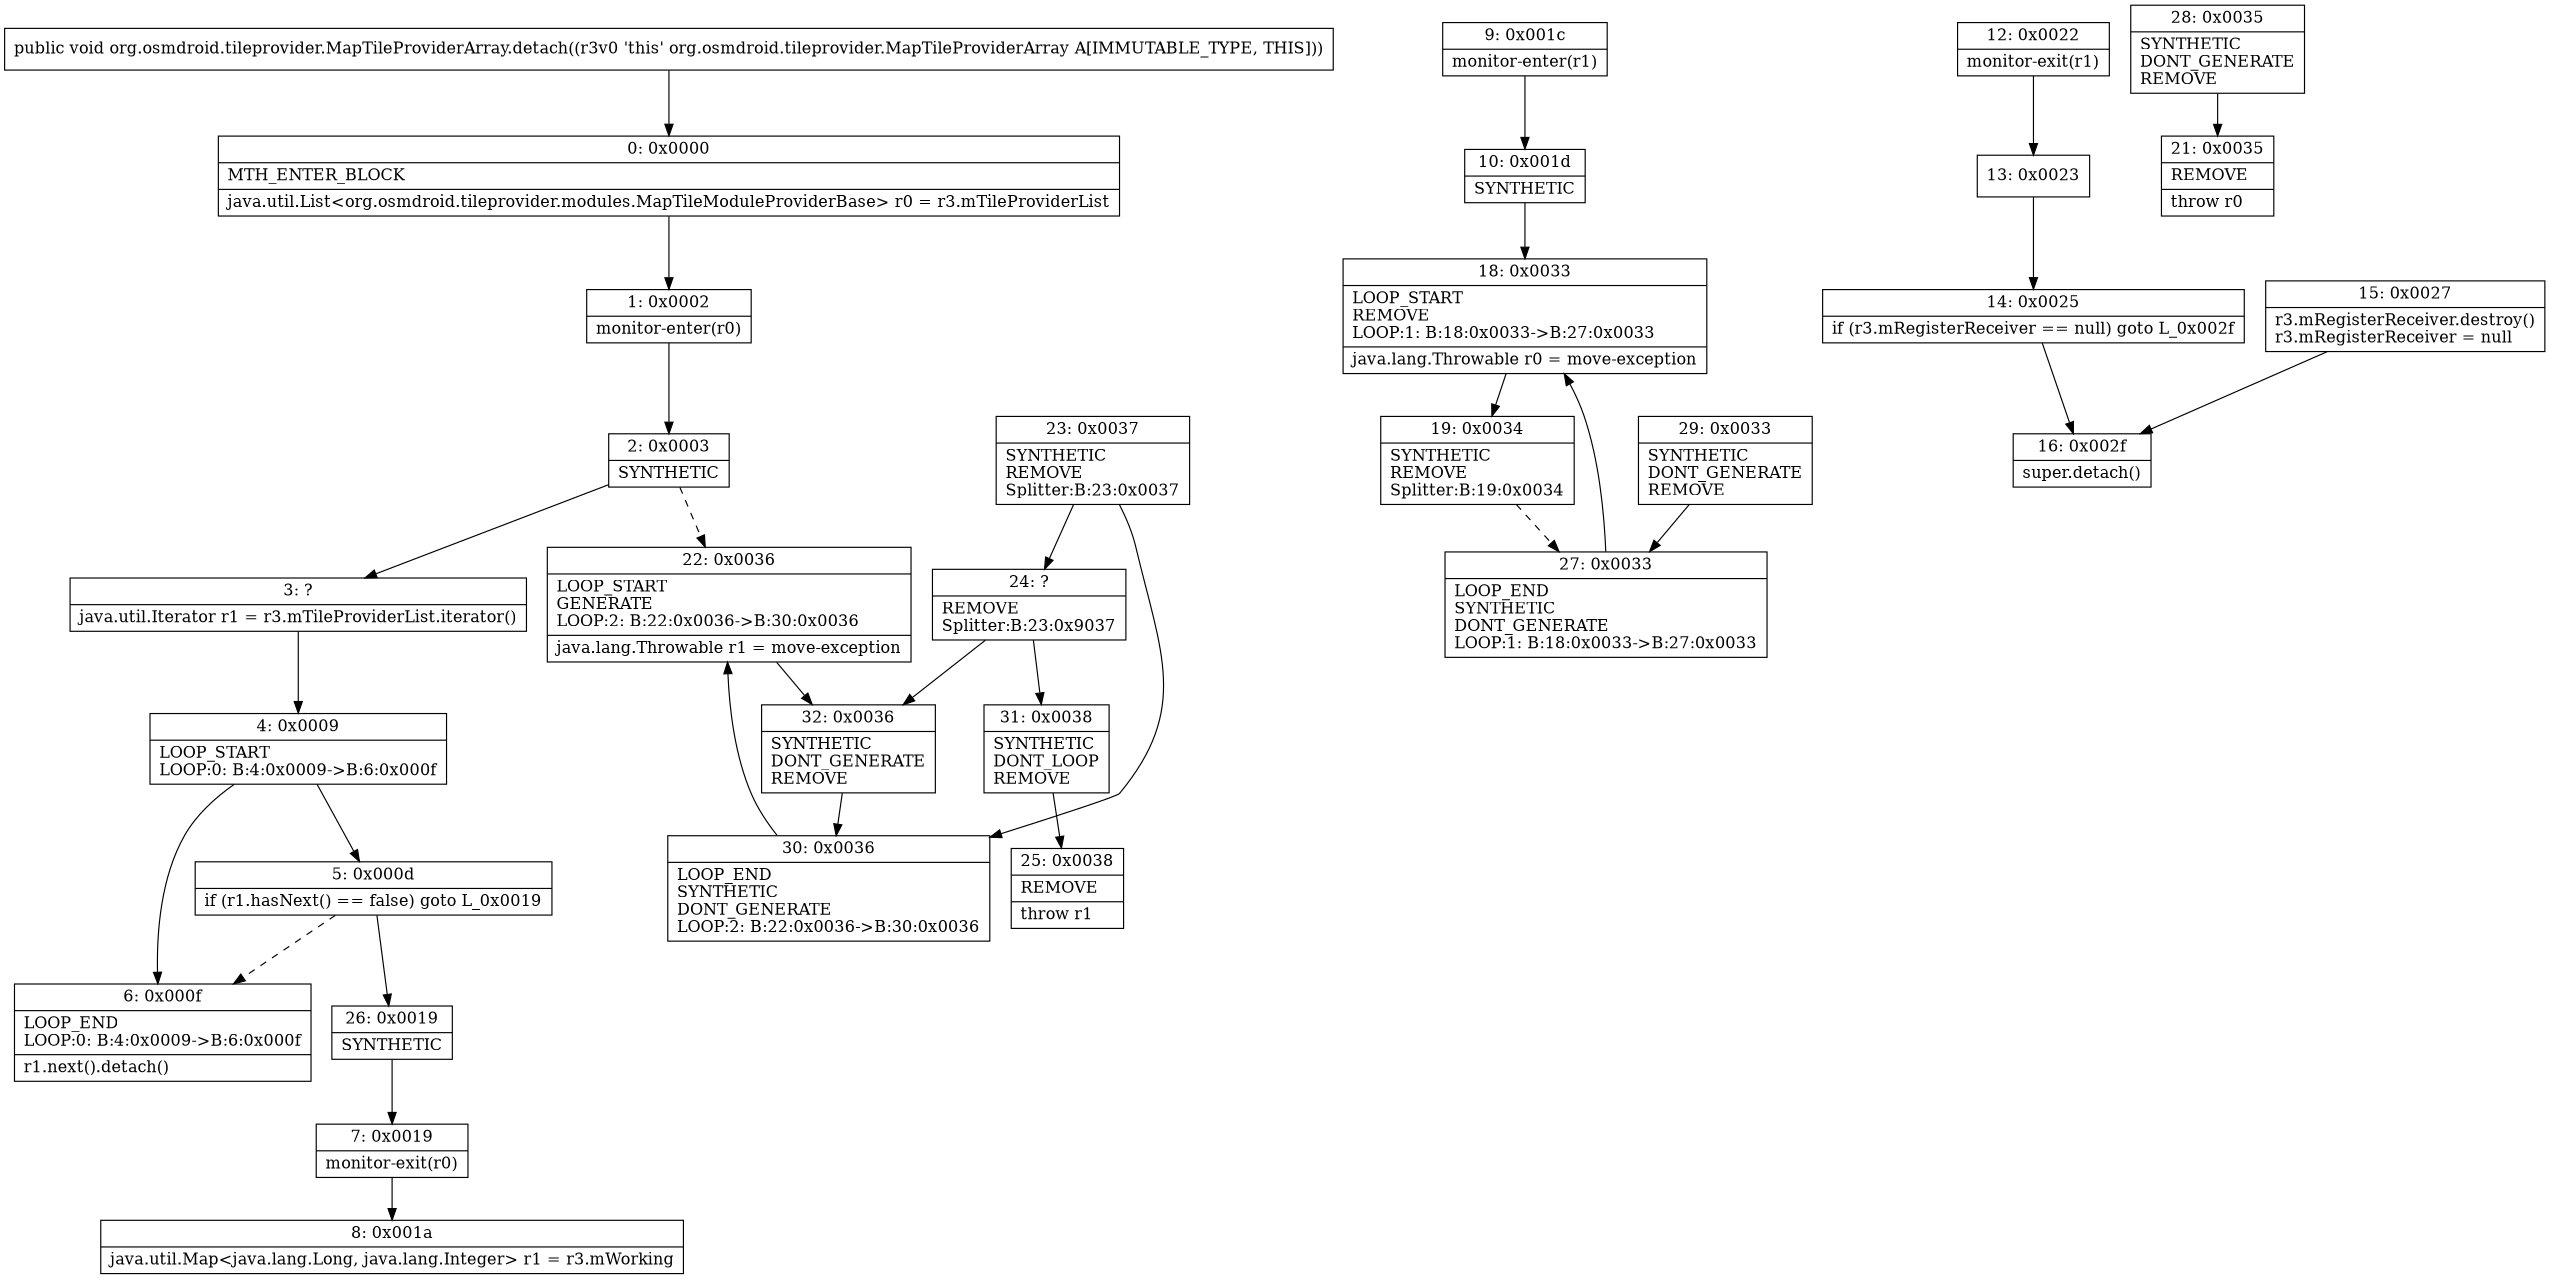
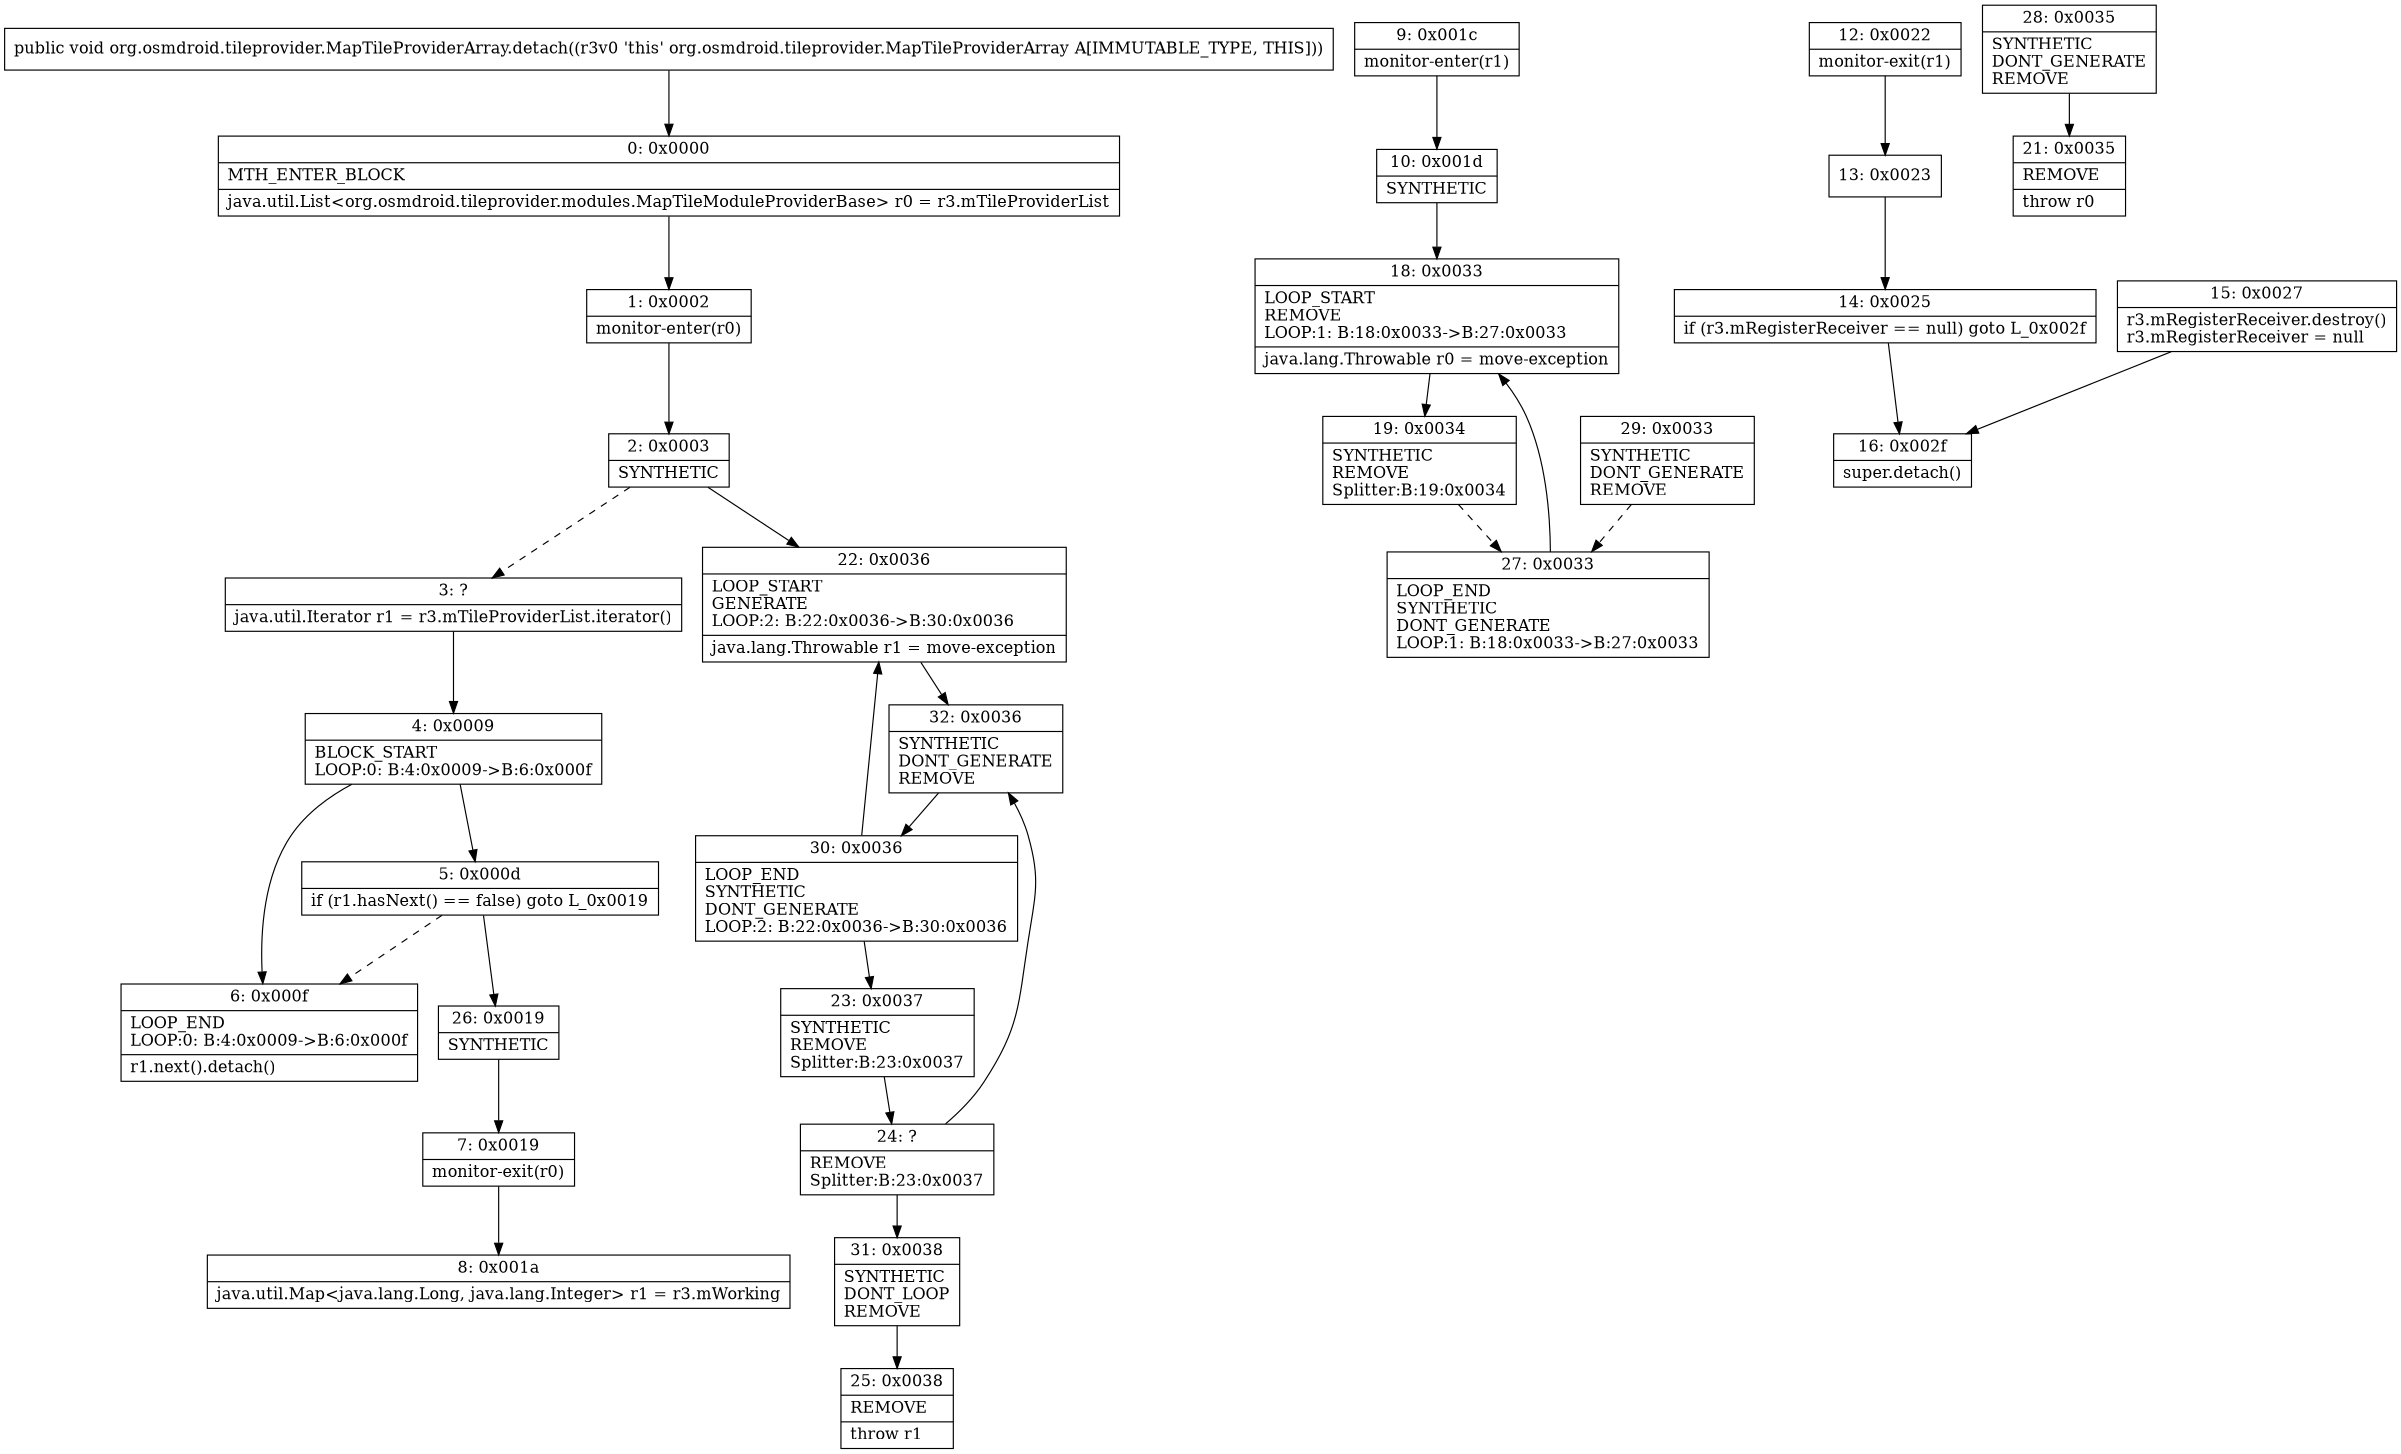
edge "2: 0x0003" -> "22: 0x0036": style dashed -> solid
edge "29: 0x0033" -> "27: 0x0033": style solid -> dashed
edge "2: 0x0003" -> "3: ?": style solid -> dashed
node "24: ?": text "Splitter:B:23:0x9037" -> "Splitter:B:23:0x0037"
edge "23: 0x0037" -> "30: 0x0036": reversed
node "4: 0x0009": text "LOOP_START" -> "BLOCK_START"
